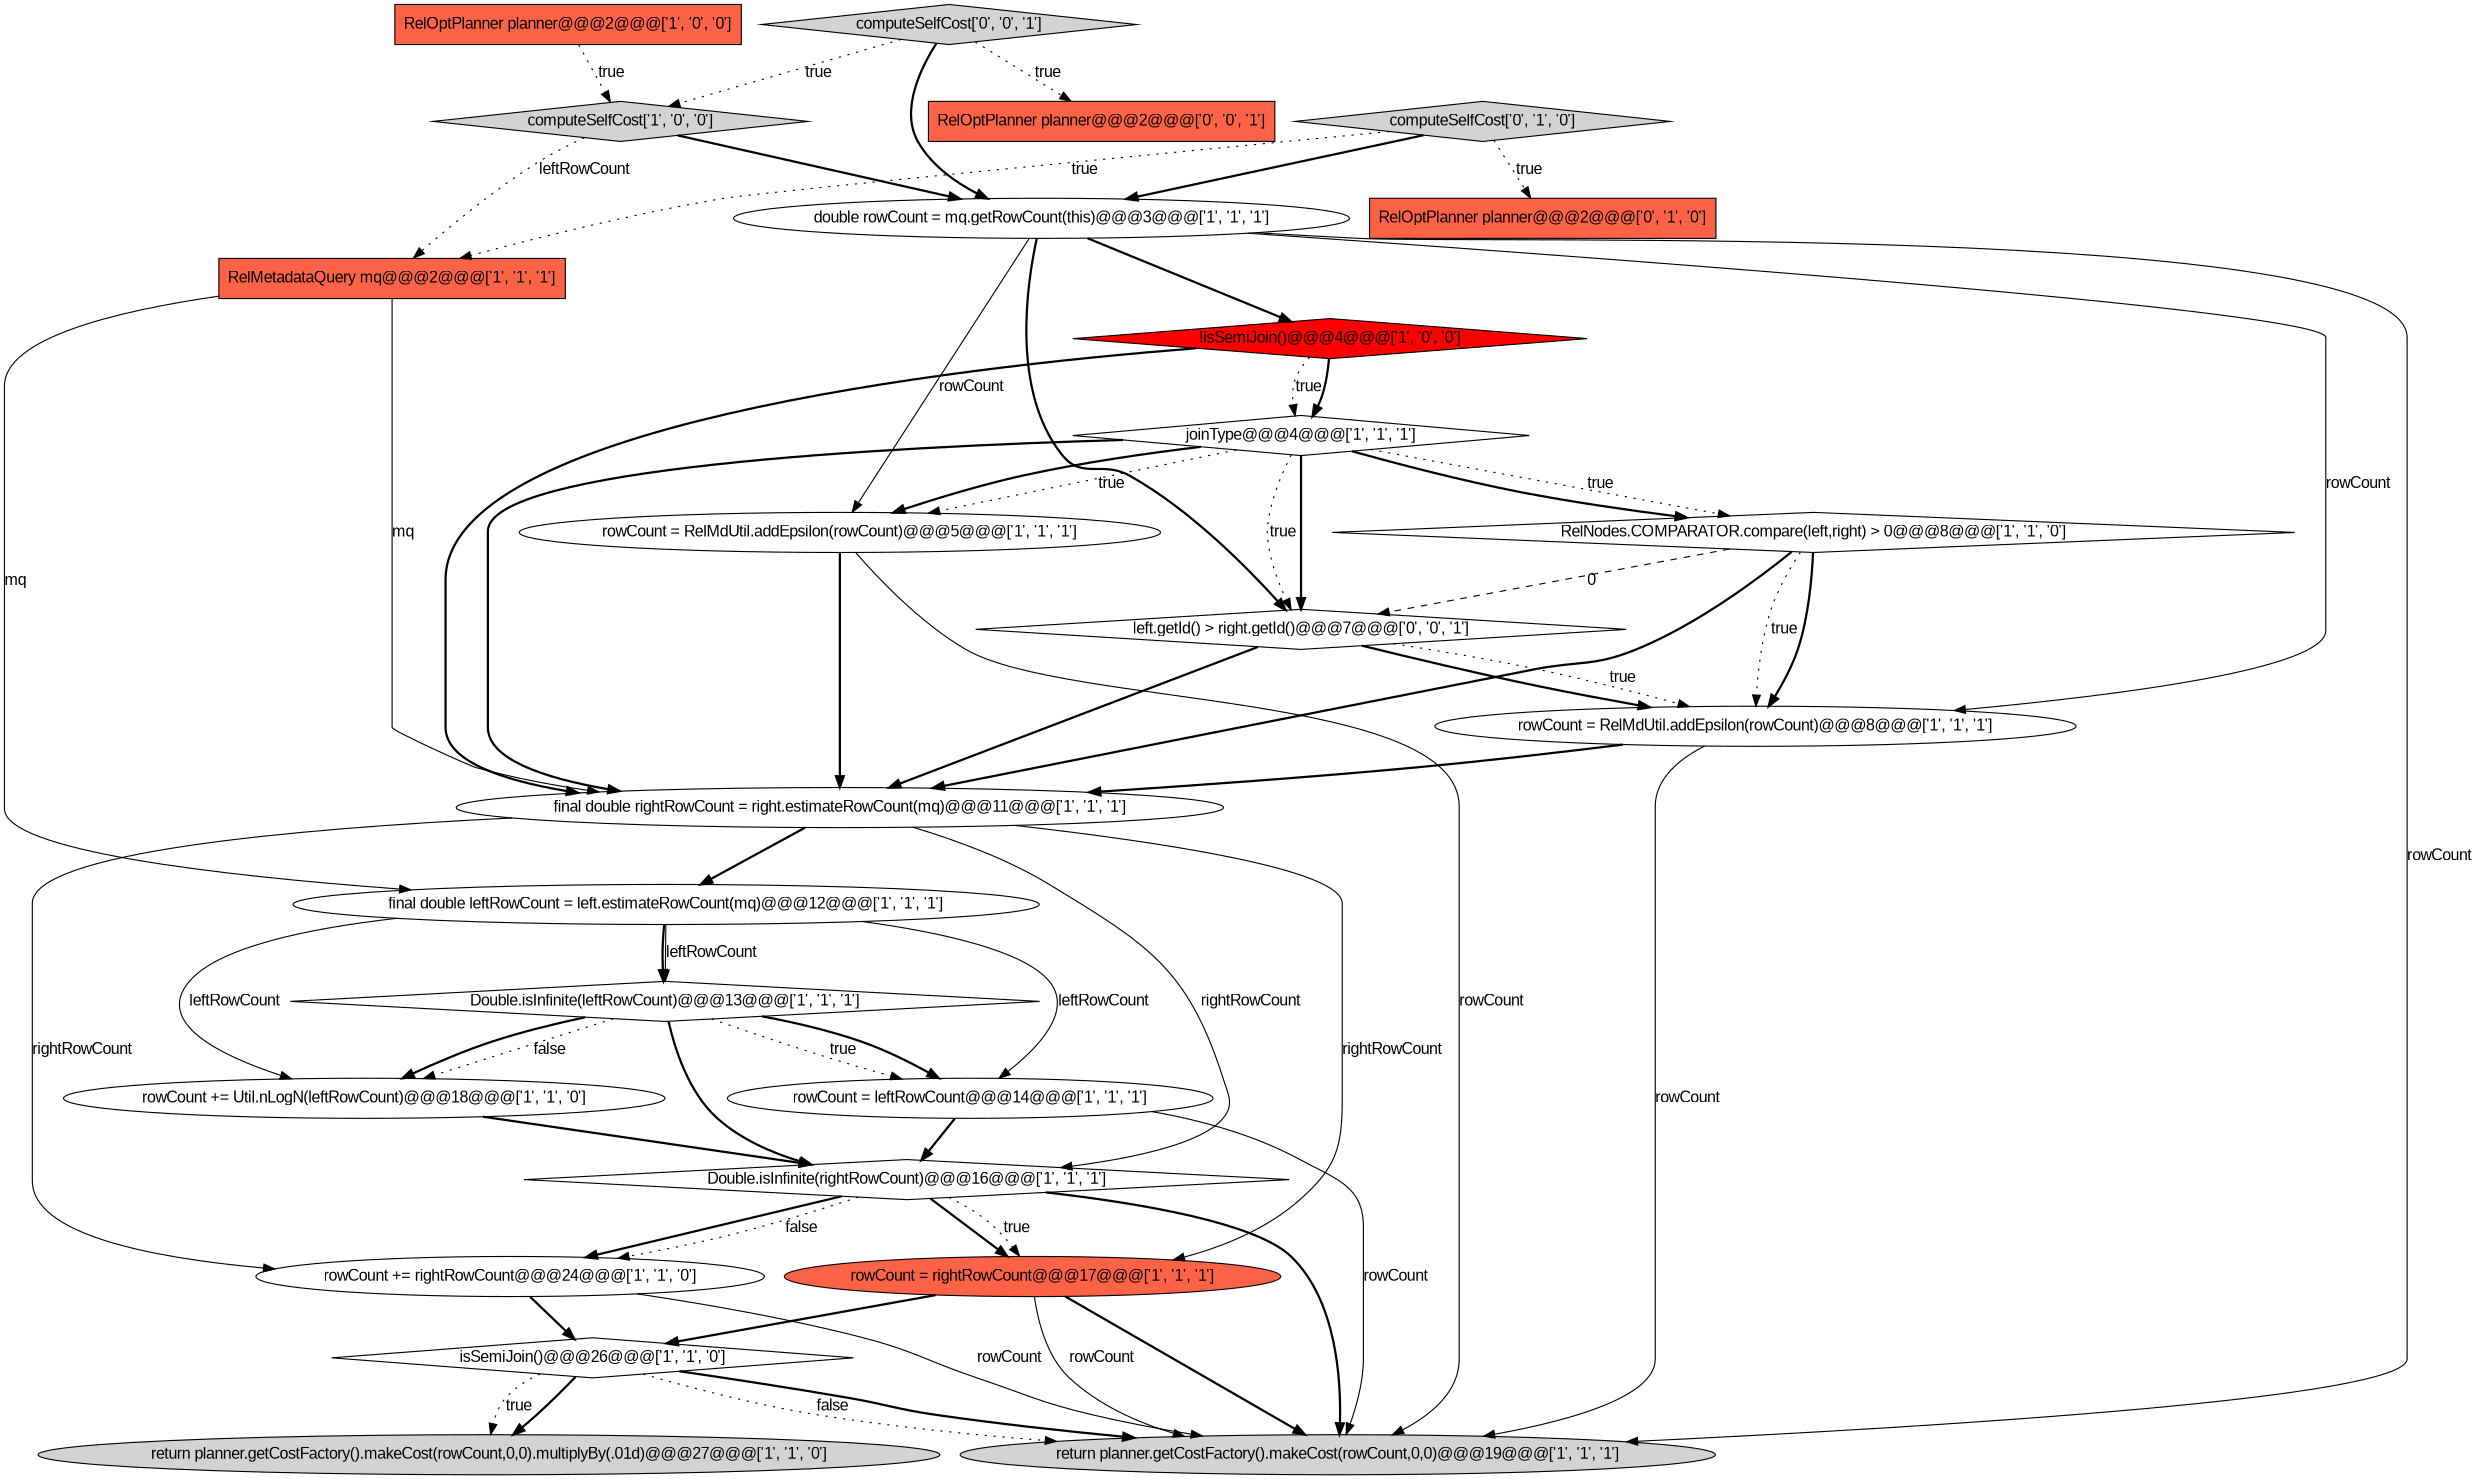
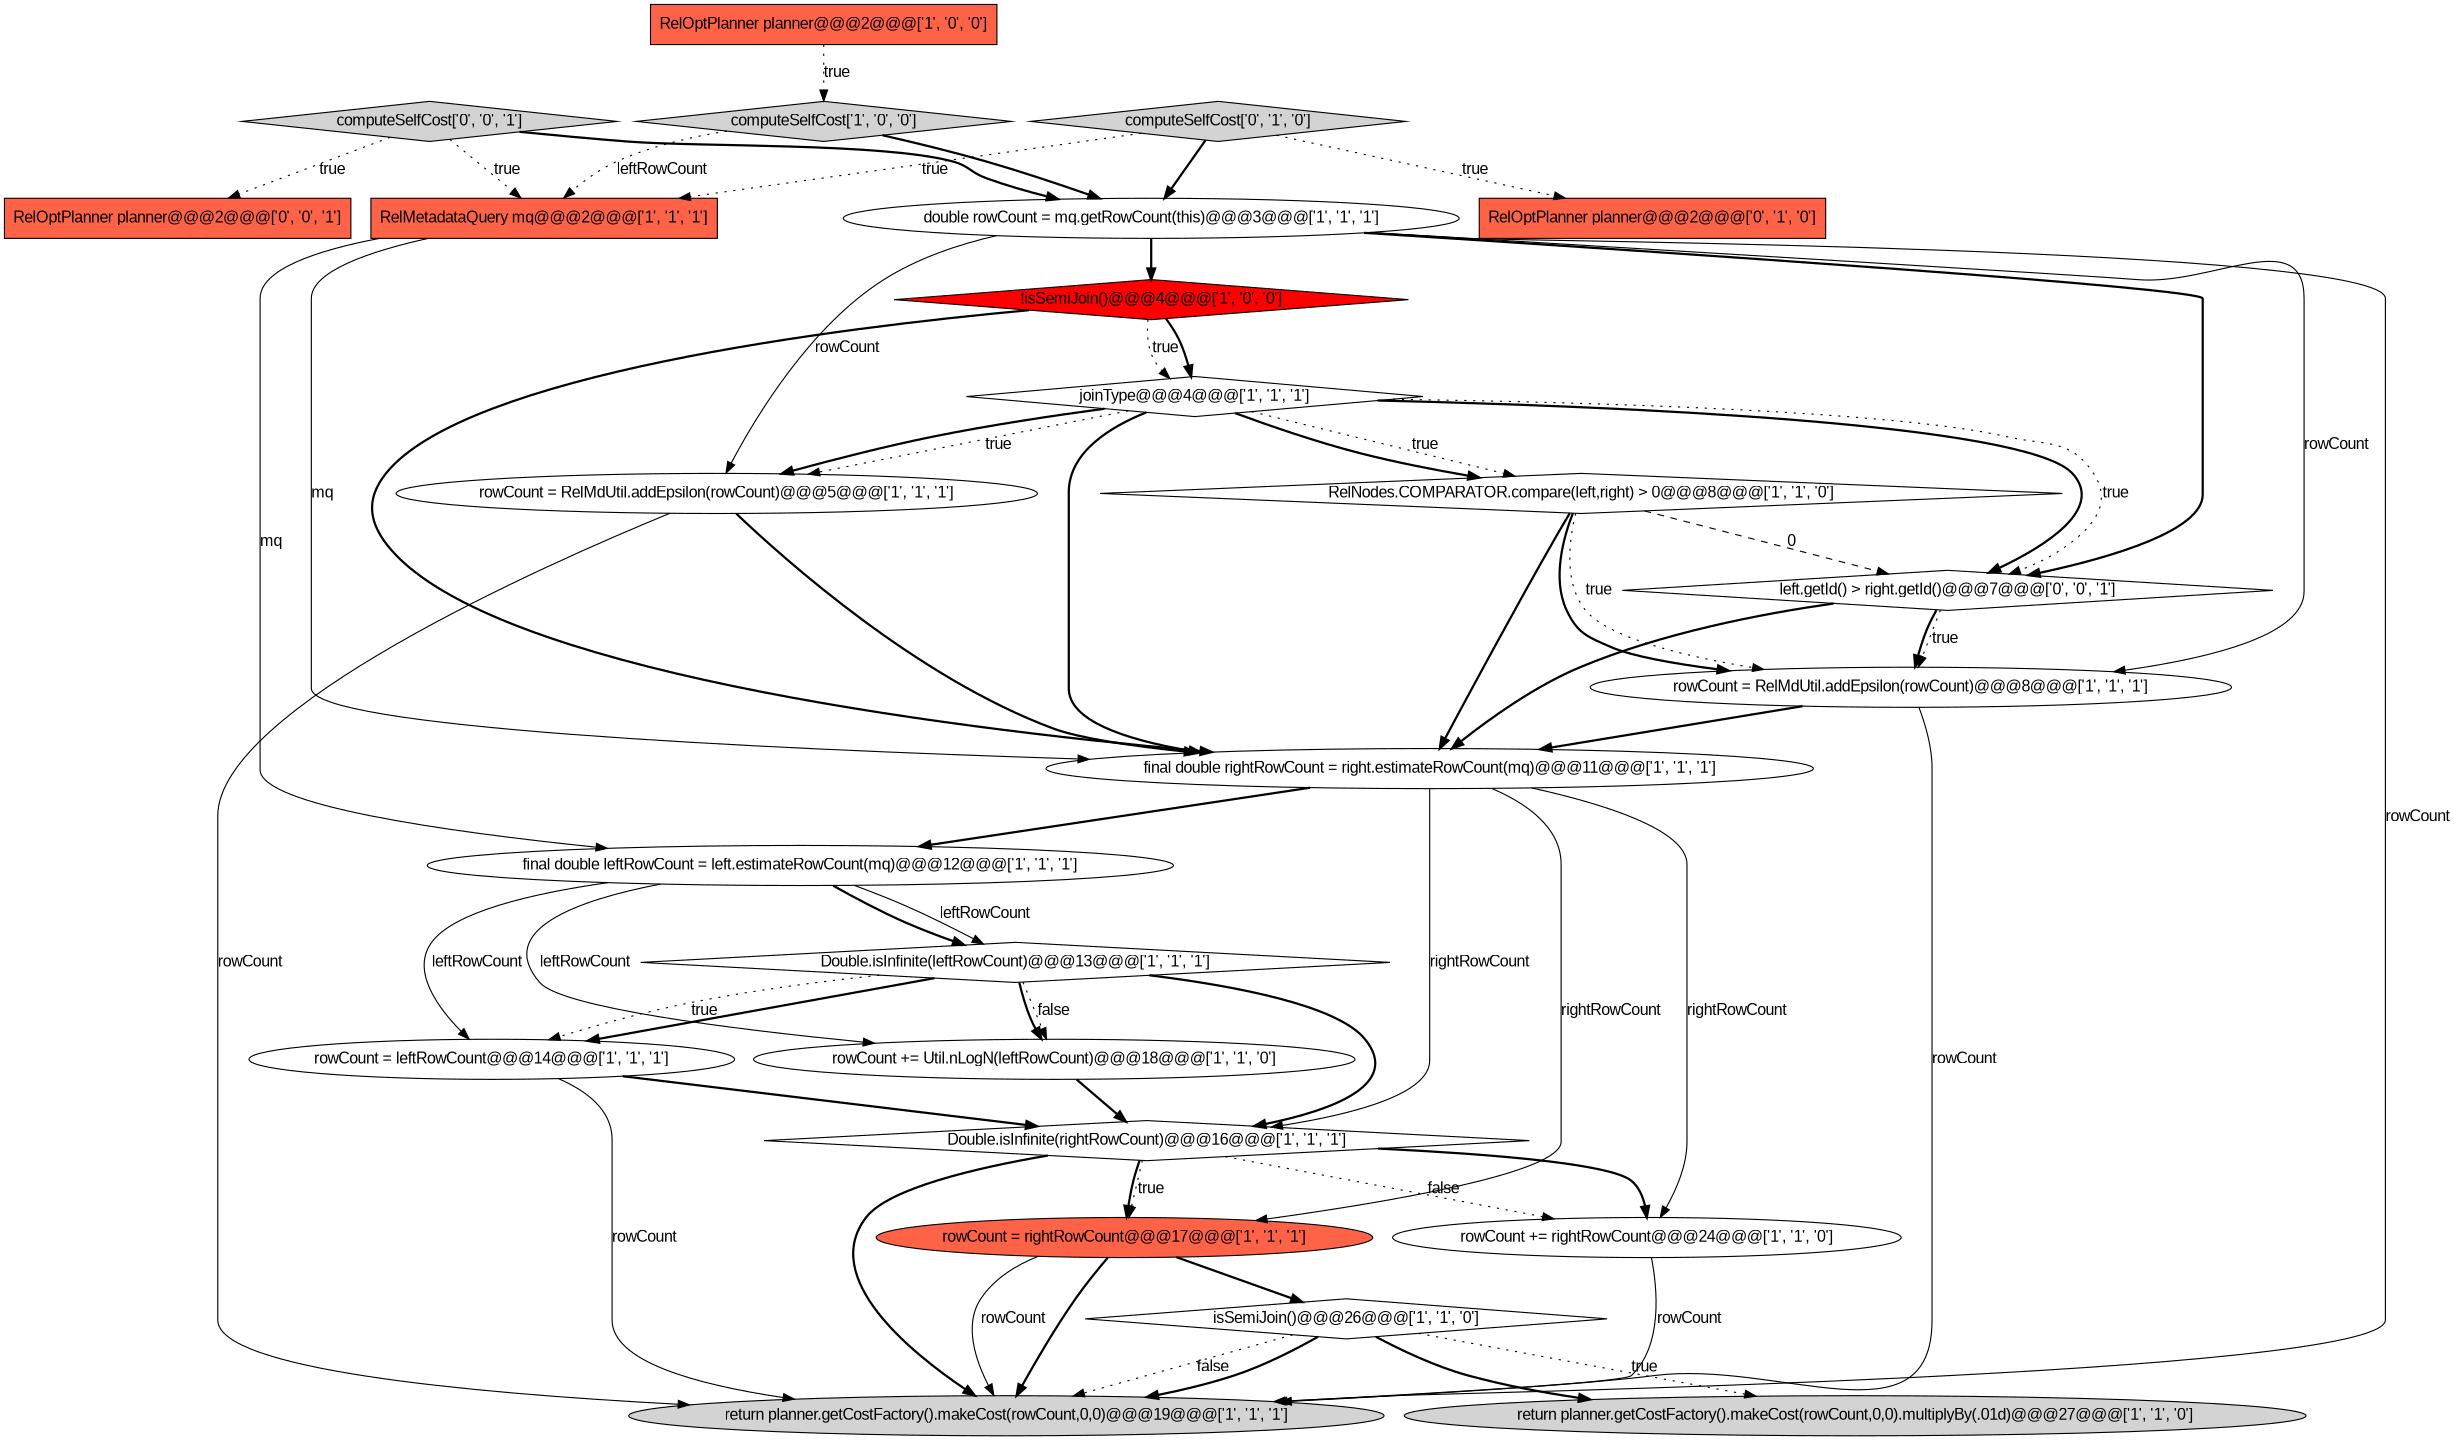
edge "computeSelfCost['0', '0', '1']" -> "computeSelfCost['1', '0', '0']": now "computeSelfCost['0', '0', '1']" -> "RelMetadataQuery mq@@@2@@@['1', '1', '1']"
edge "rowCount += rightRowCount@@@24@@@['1', '1', '0']" -> "isSemiJoin()@@@26@@@['1', '1', '0']": removed
